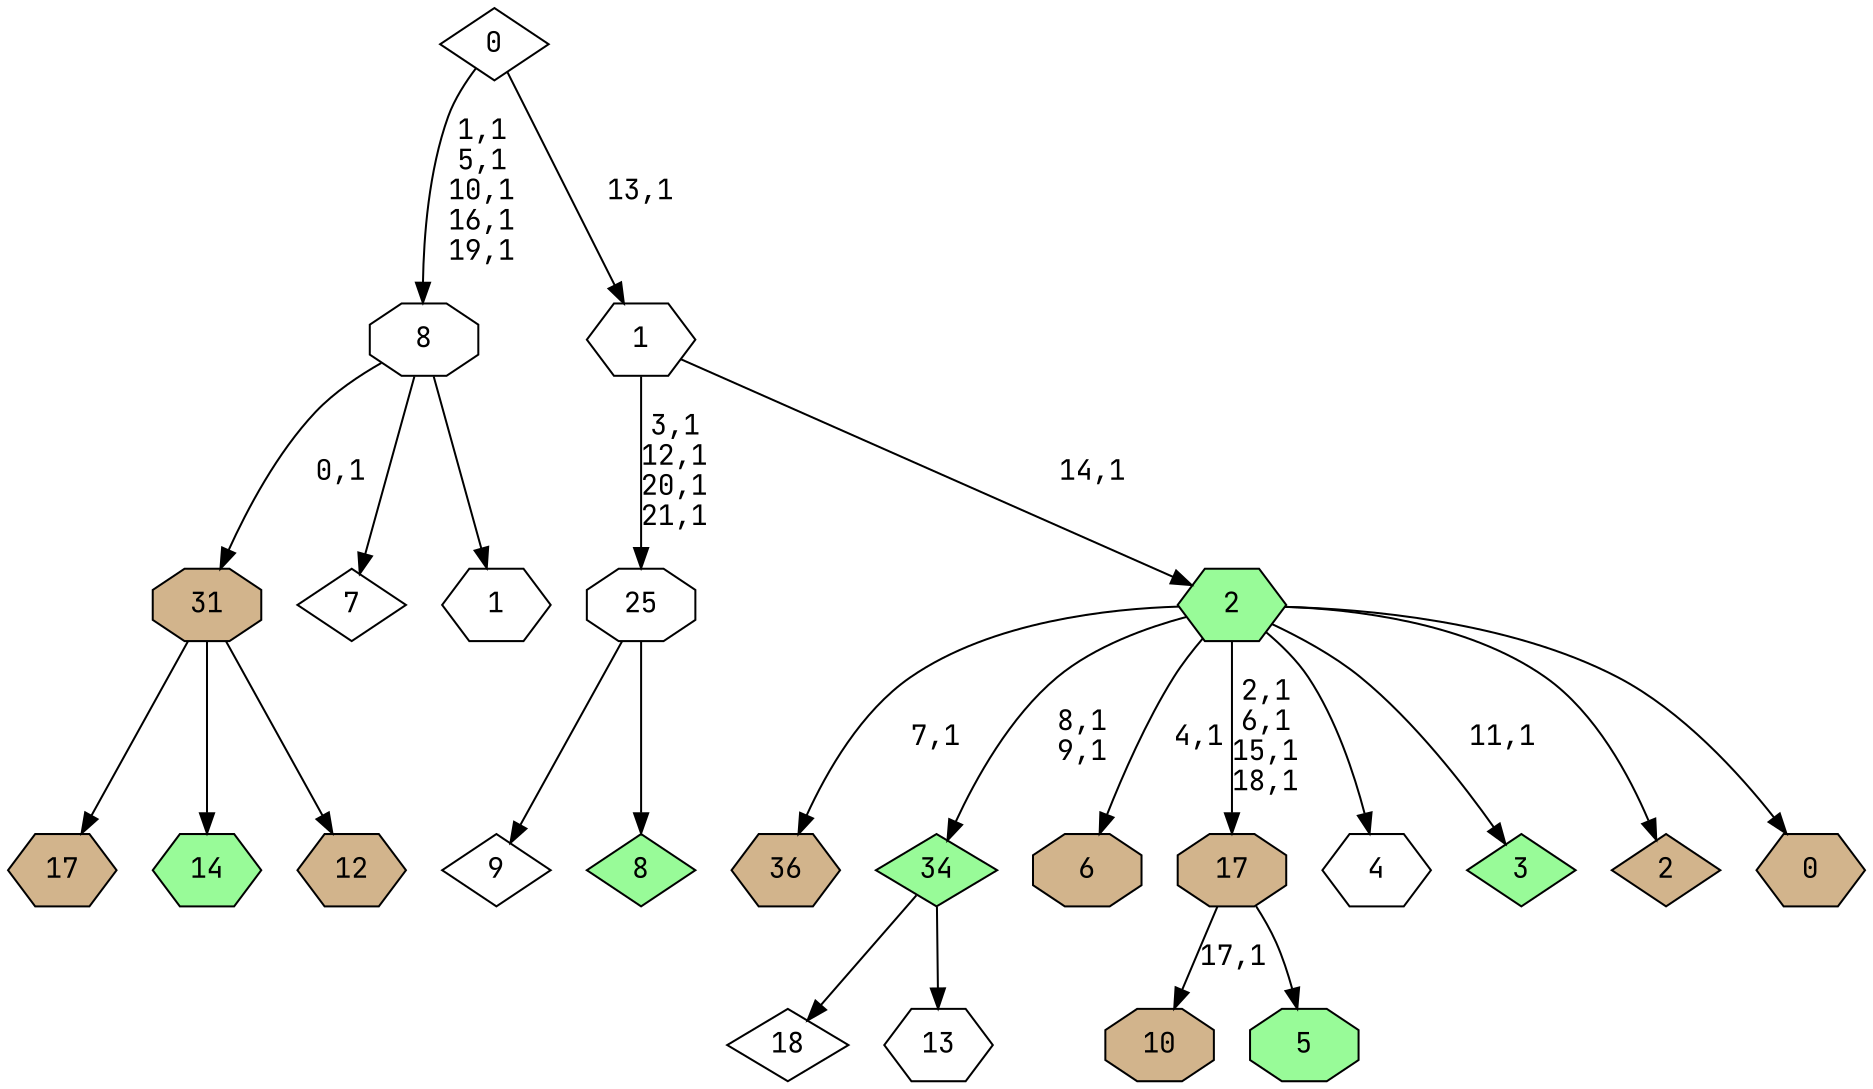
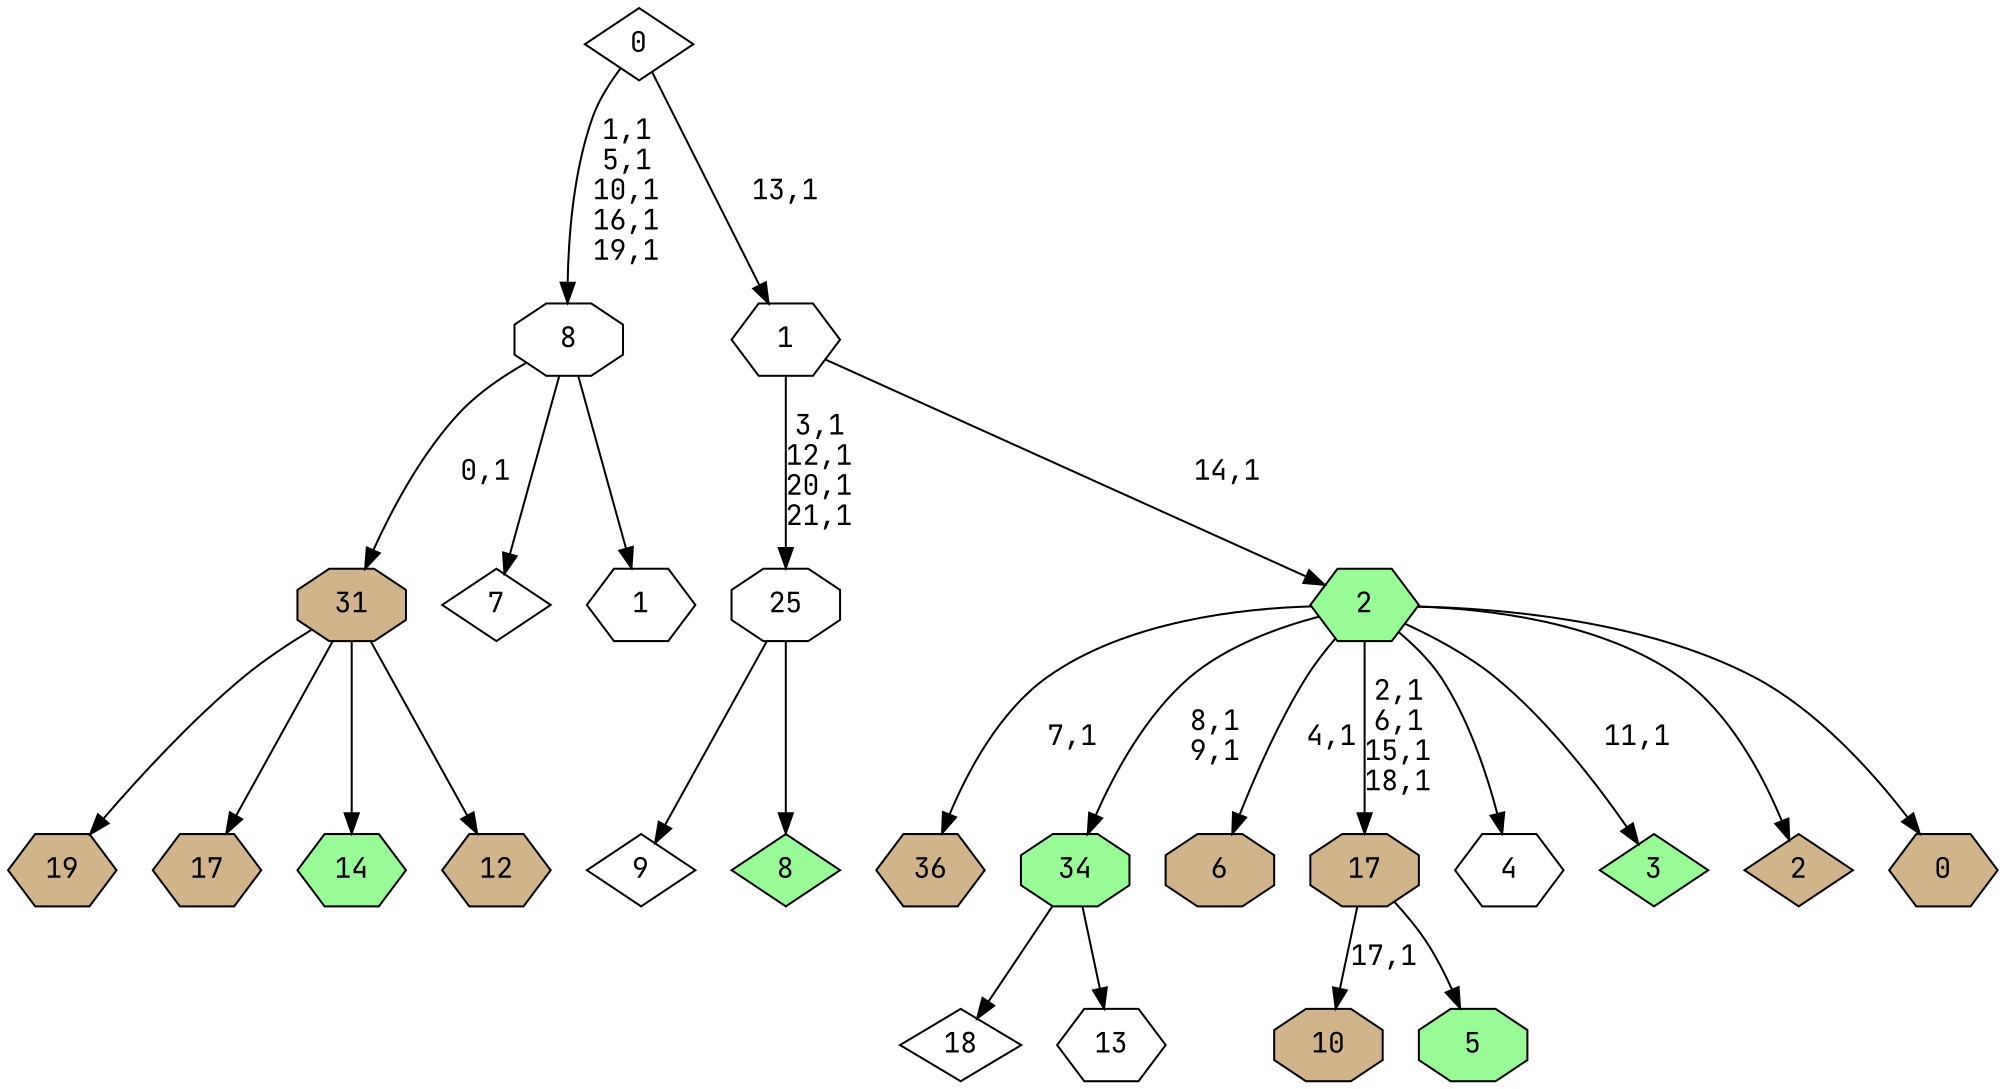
node "19": added
node "34": shape diamond -> octagon
